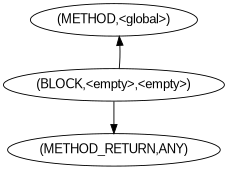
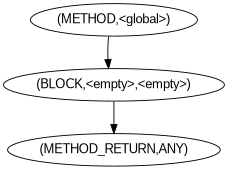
edge "(BLOCK,<empty>,<empty>)" -> "(METHOD,<global>)": reversed
